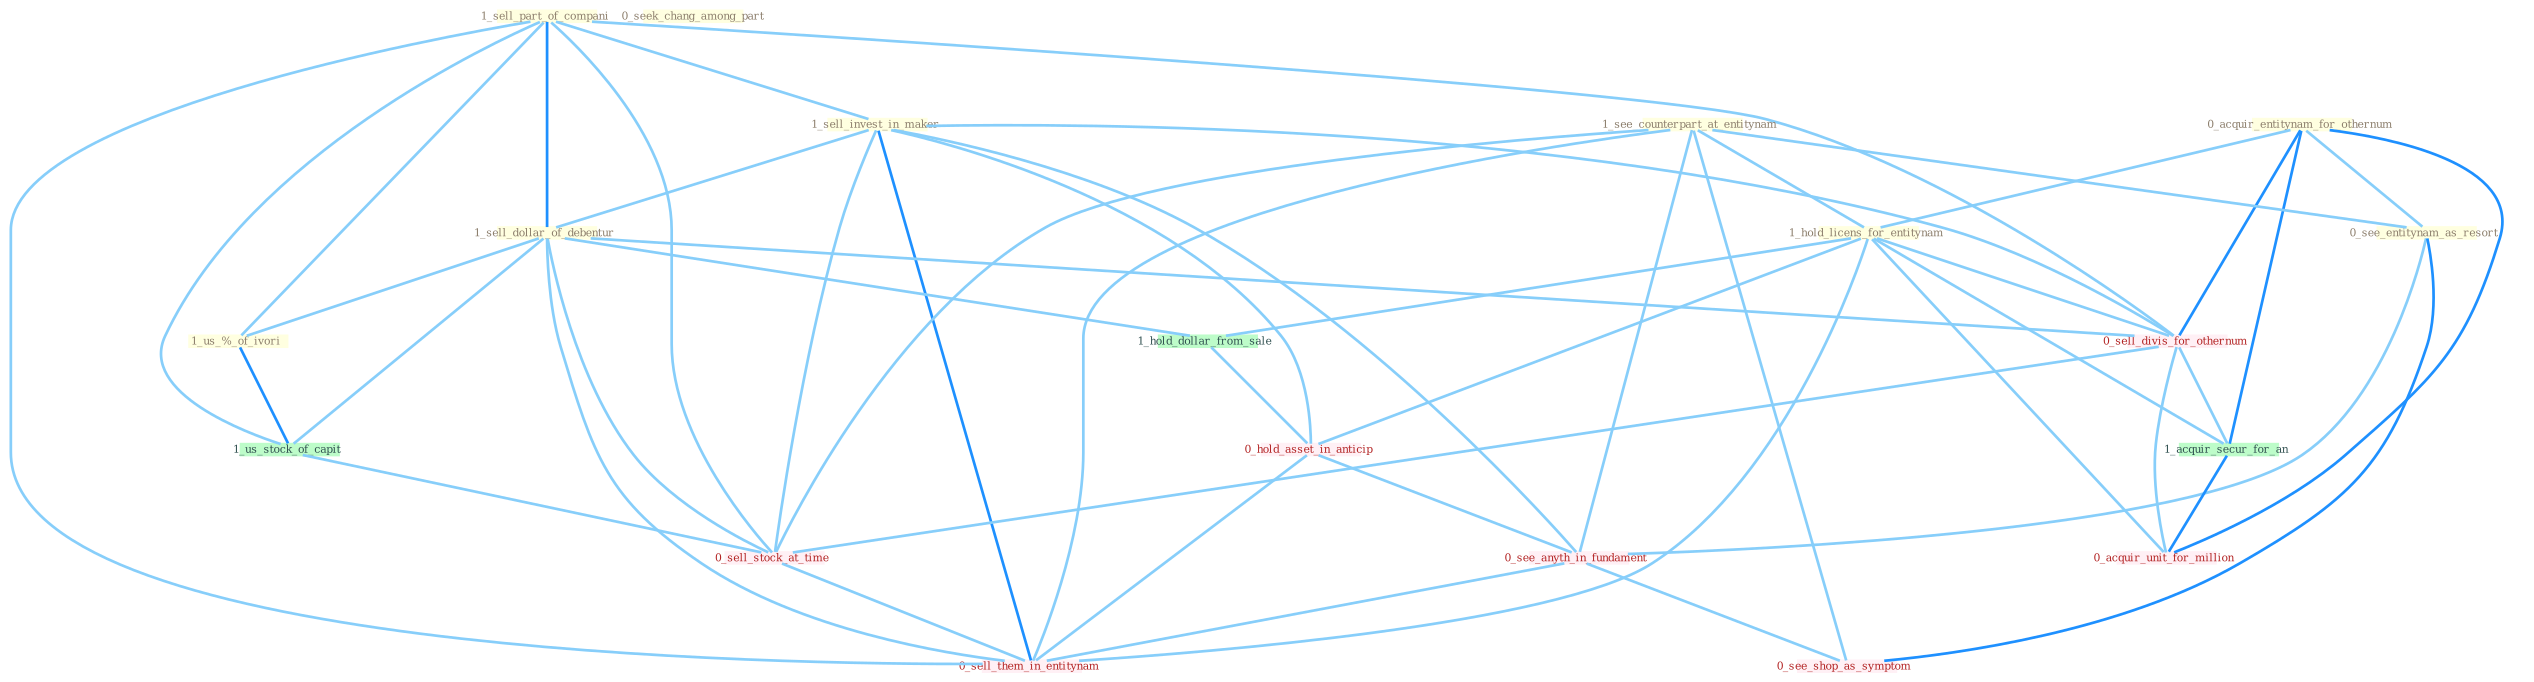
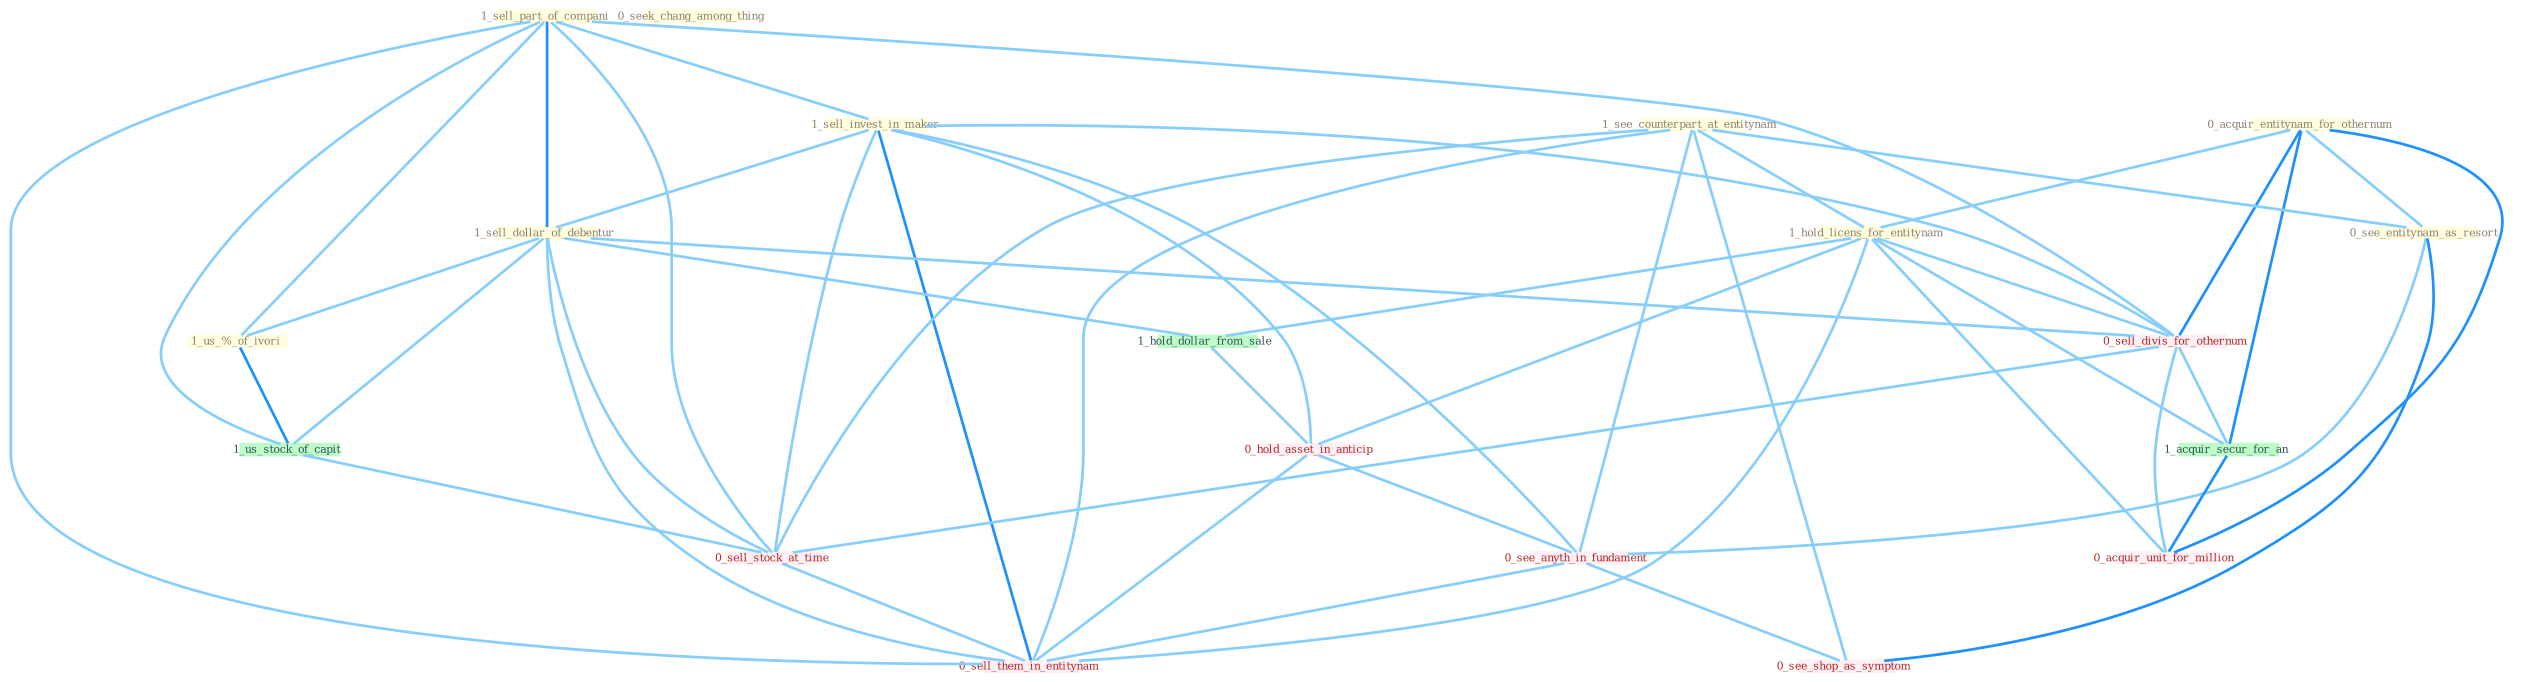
node "0_seek_chang_among_part": label "0_seek_chang_among_part" -> "0_seek_chang_among_thing"
